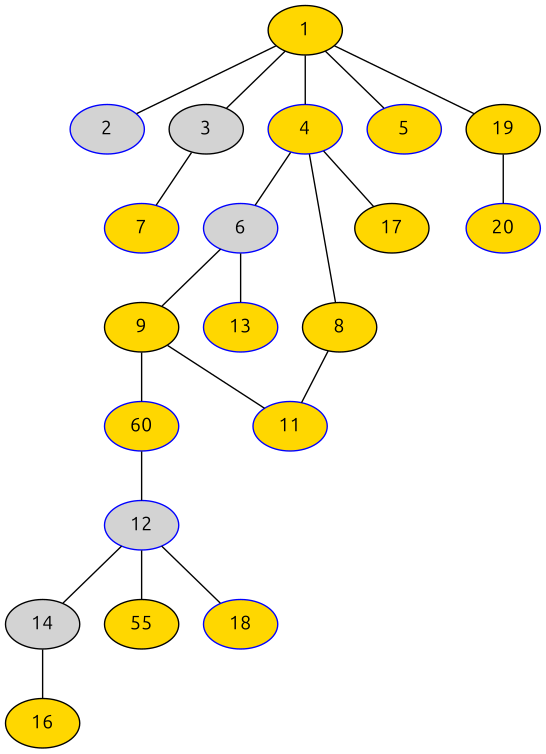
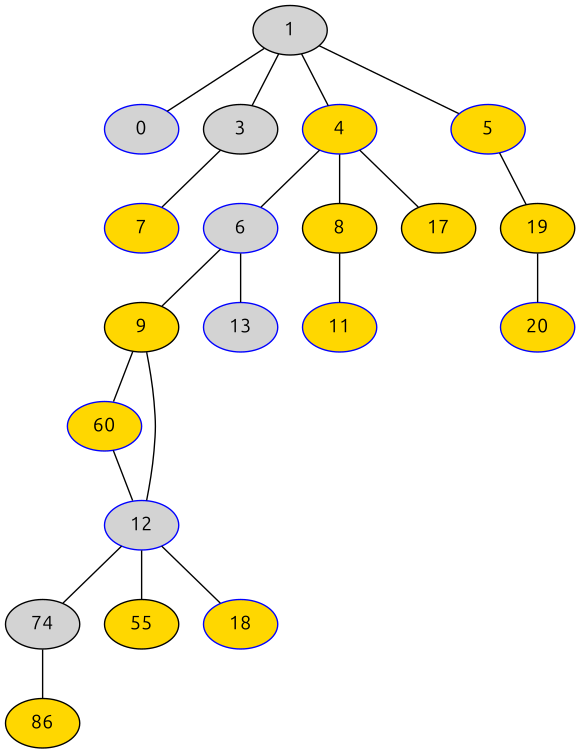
node "1": fillcolor gold -> lightgrey
edge "1" -- "19": now "5" -- "19"
node "2": label "2" -> "0"
node "13": fillcolor gold -> lightgrey
edge "9" -- "11": now "9" -- "12"
node "14": label "14" -> "74"
node "16": label "16" -> "86"
